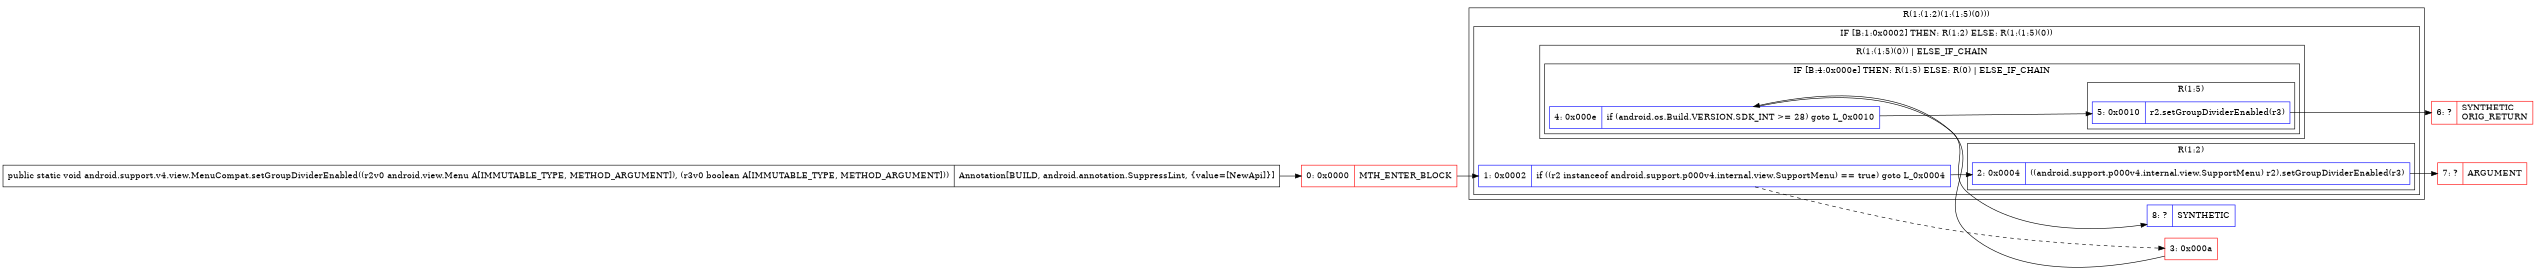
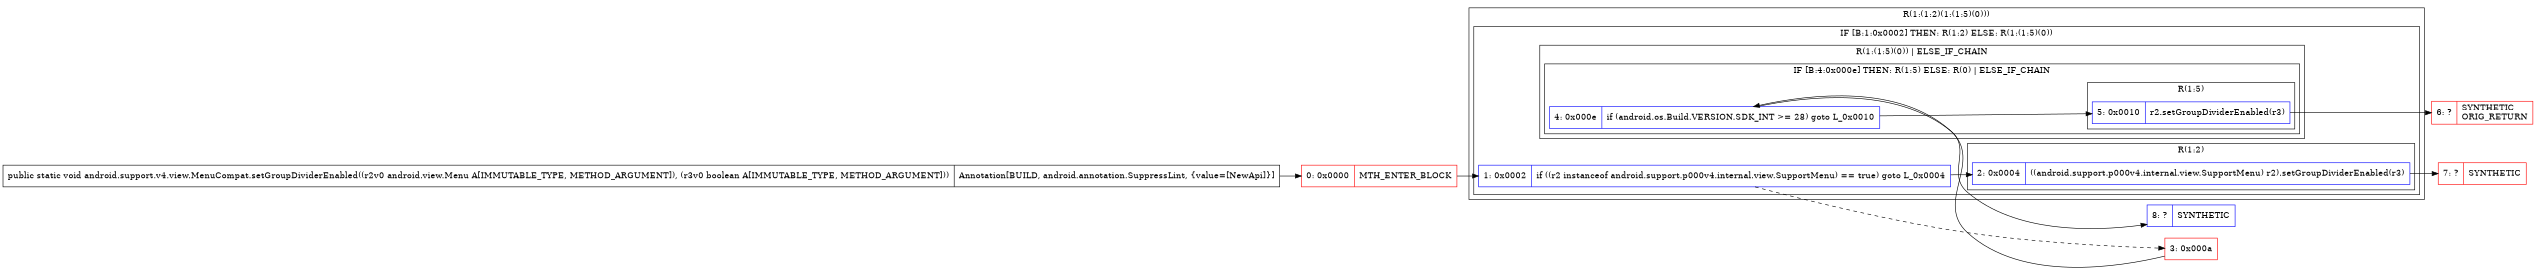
node "7: ?": text "ARGUMENT" -> "SYNTHETIC"
